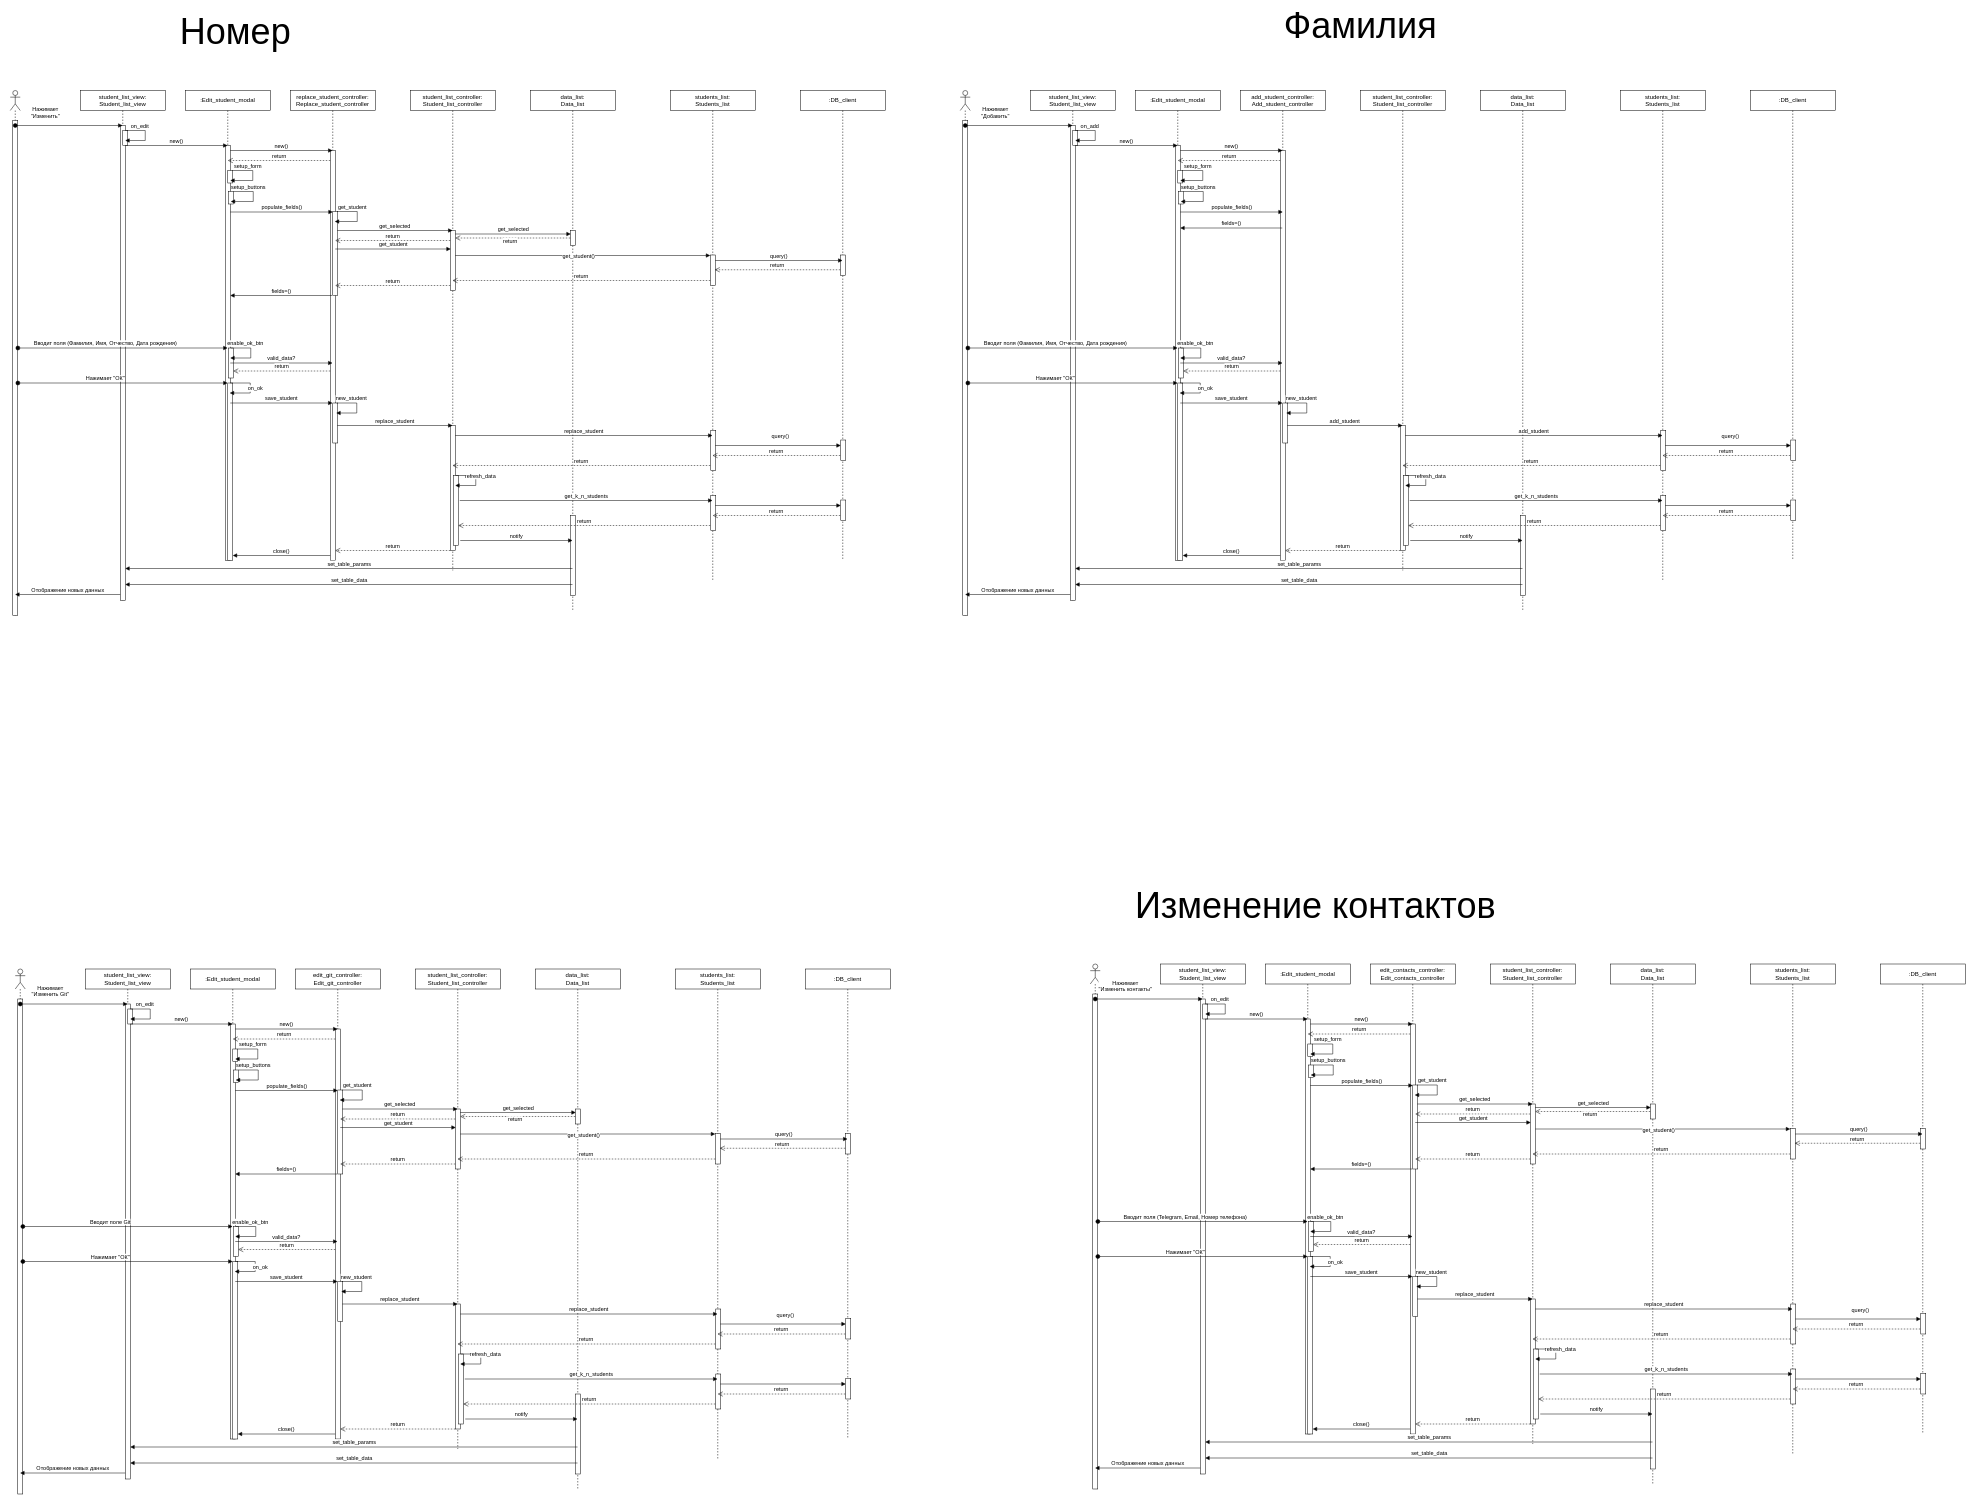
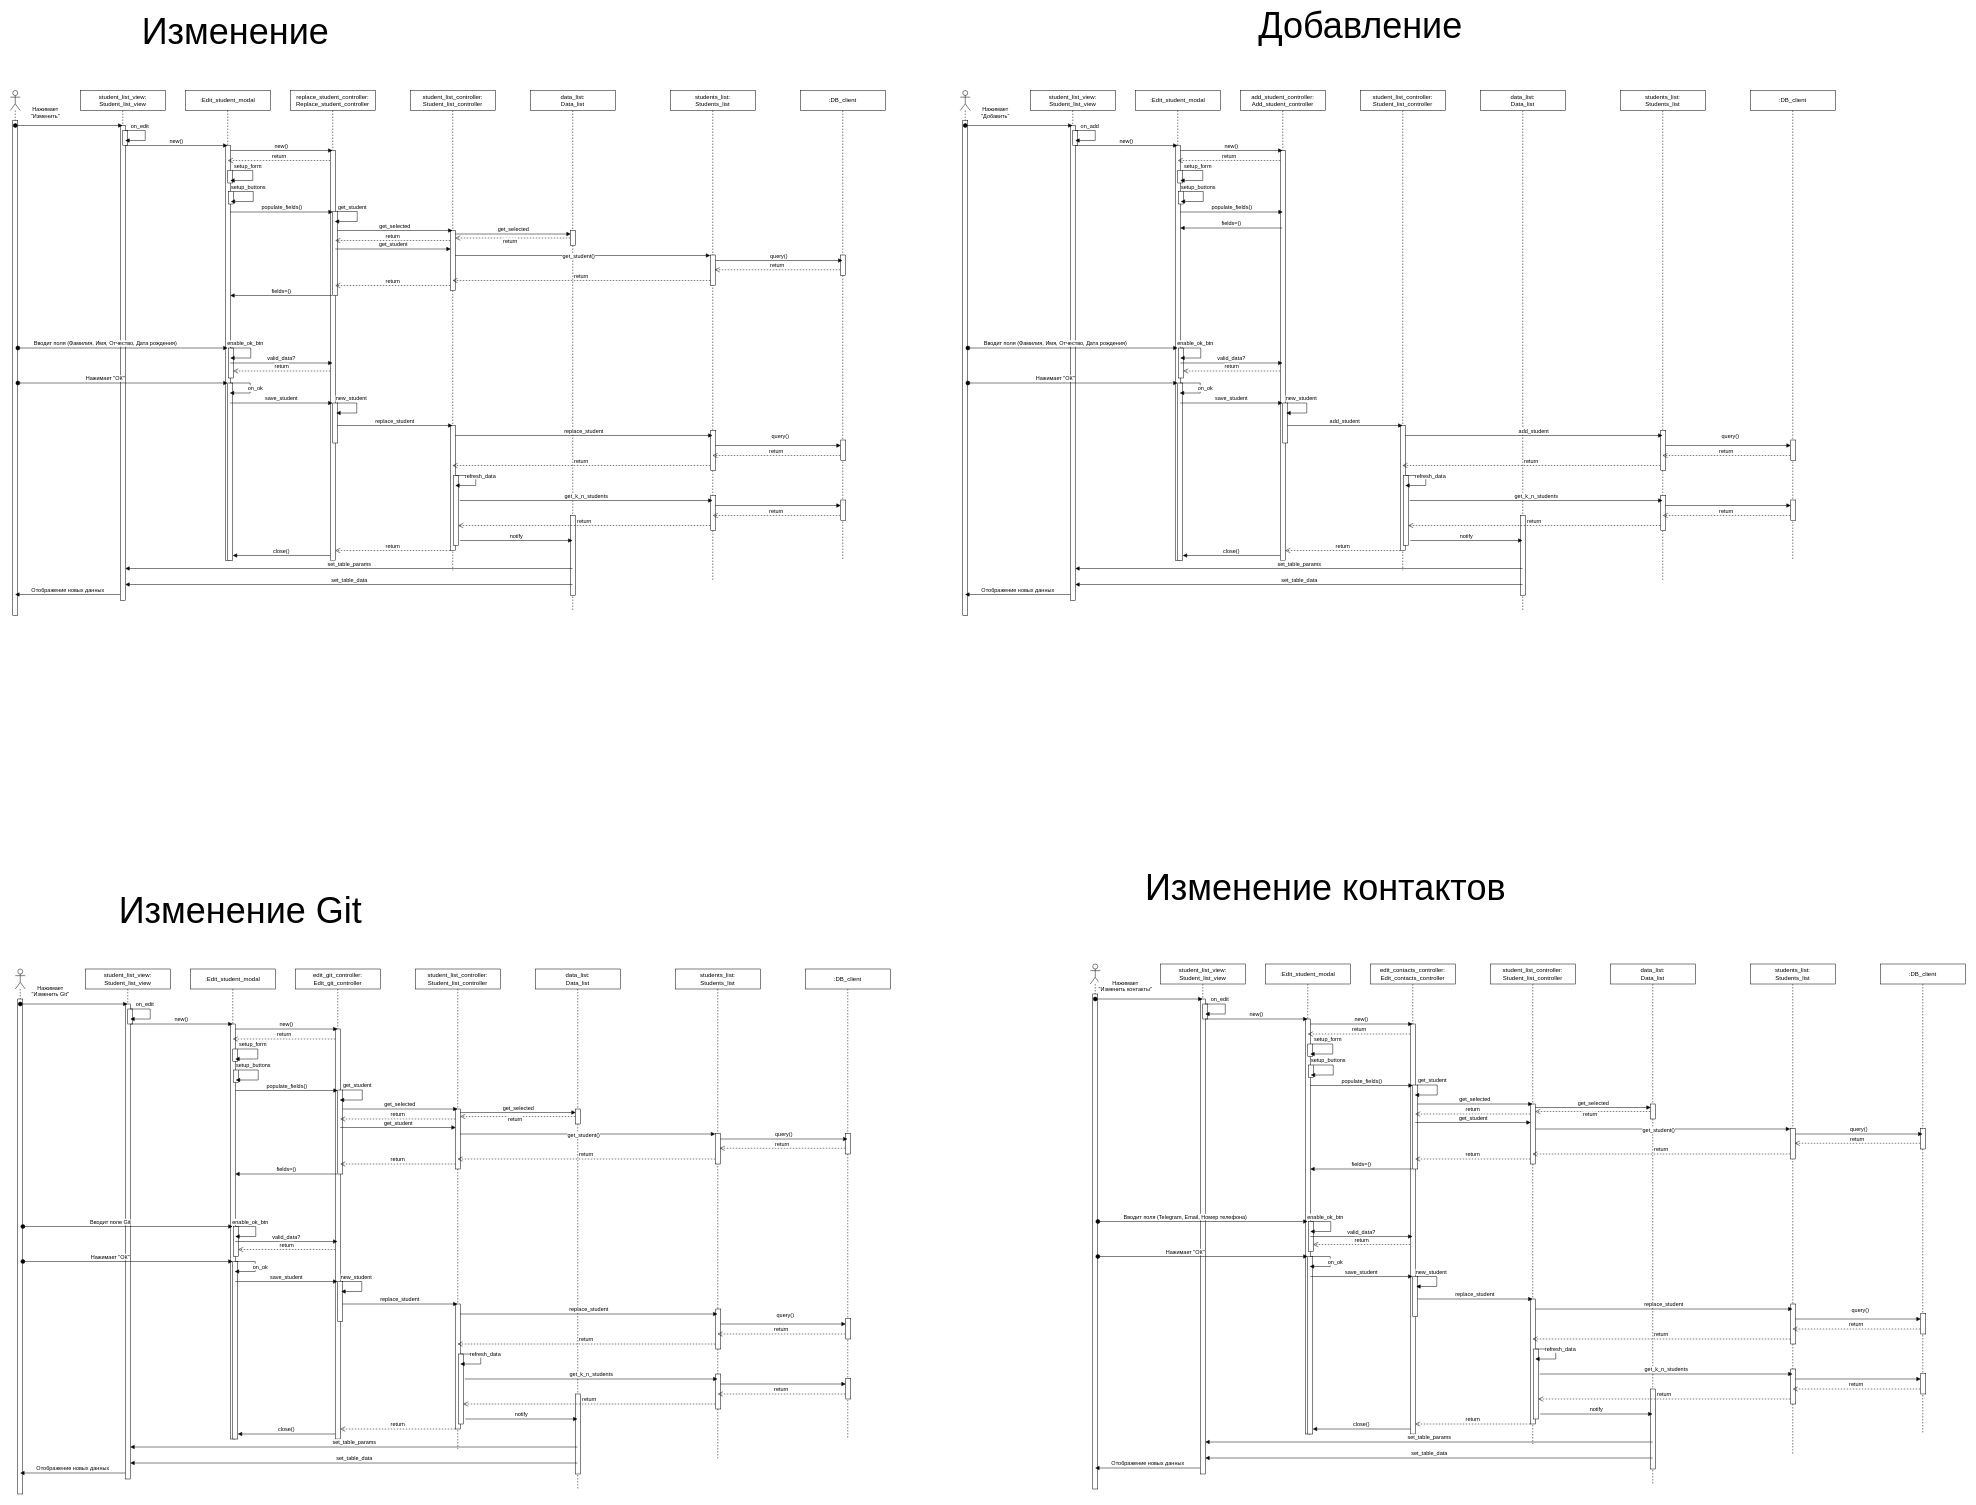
node "Фамилия": label "Фамилия" -> "Добавление"
node "Номер": label "Номер" -> "Изменение"
node "Изменение контактов": moved (1315, 910) -> (1325, 893)
node "Изменение Git": added
